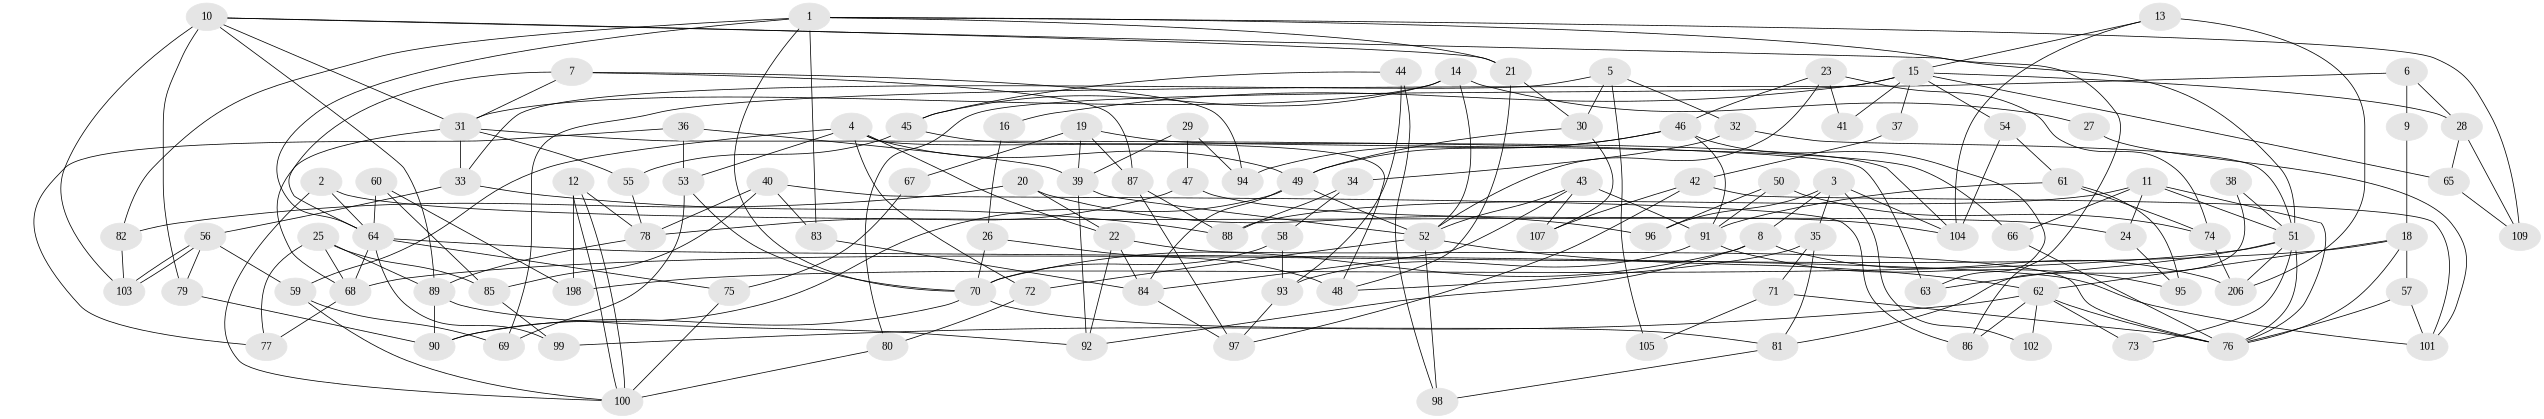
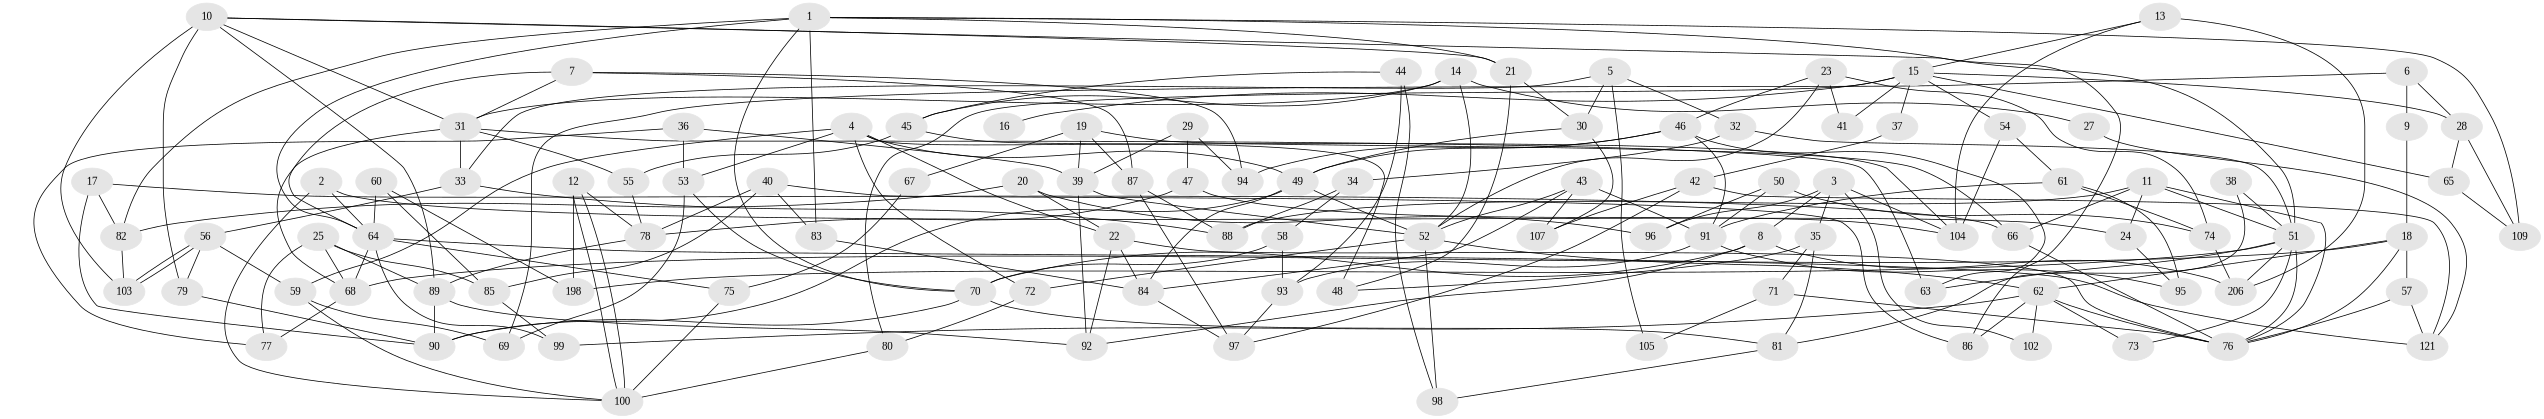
node "17": added
node "26": removed
node "101": label "101" -> "121"
